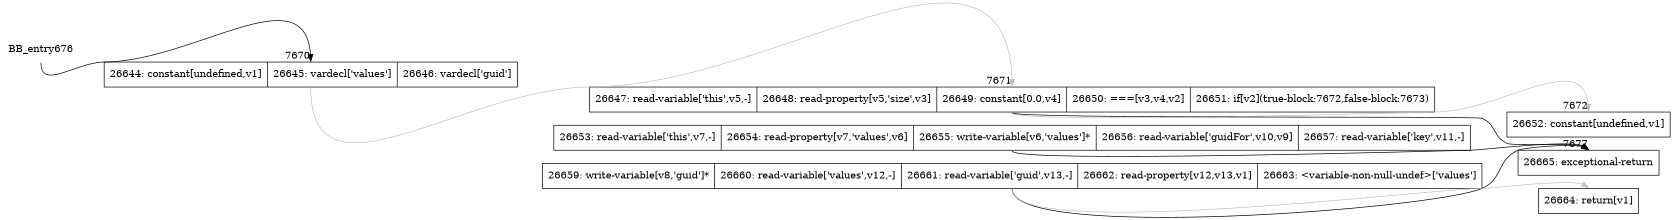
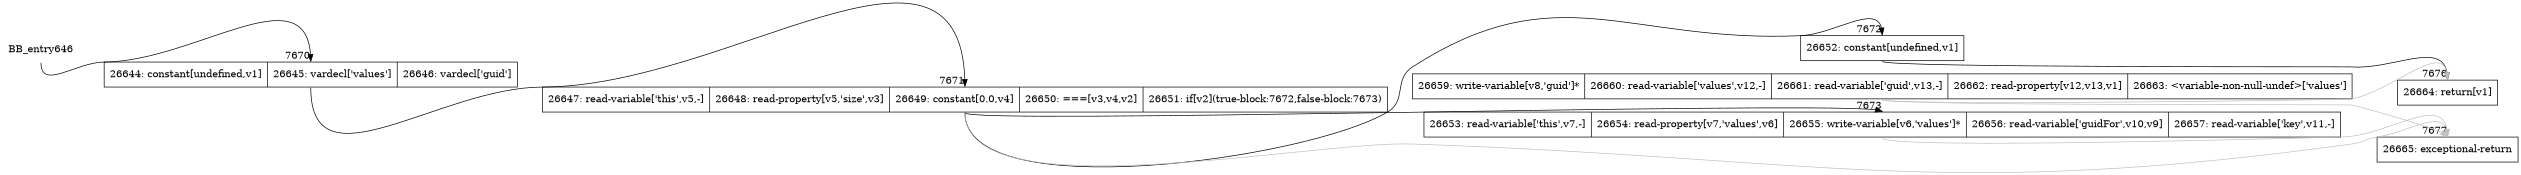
node "BB_entry676": label "BB_entry676" -> "BB_entry646"
edge "26652: constant[undefined,v1]" -> "26664: return[v1]": added
edge "26644: constant[undefined,v1]" -> "26647: read-variable['this',v5,-]": color gray -> black
edge "26647: read-variable['this',v5,-]" -> "26653: read-variable['this',v7,-]": added
edge "26647: read-variable['this',v5,-]" -> "26652: constant[undefined,v1]": color gray -> black
edge "26647: read-variable['this',v5,-]" -> "26665: exceptional-return": color black -> gray
edge "26653: read-variable['this',v7,-]" -> "26665: exceptional-return": color black -> gray
edge "26659: write-variable[v8,'guid']*" -> "26665: exceptional-return": color black -> gray
